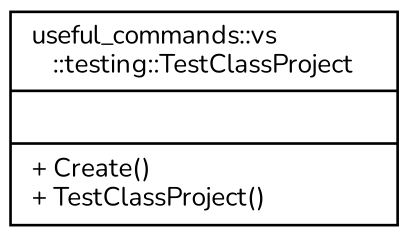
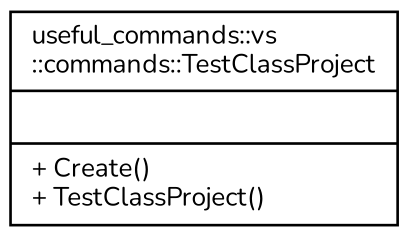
node "useful_commands::vs": text "::testing::TestClassProject" -> "::commands::TestClassProject"
